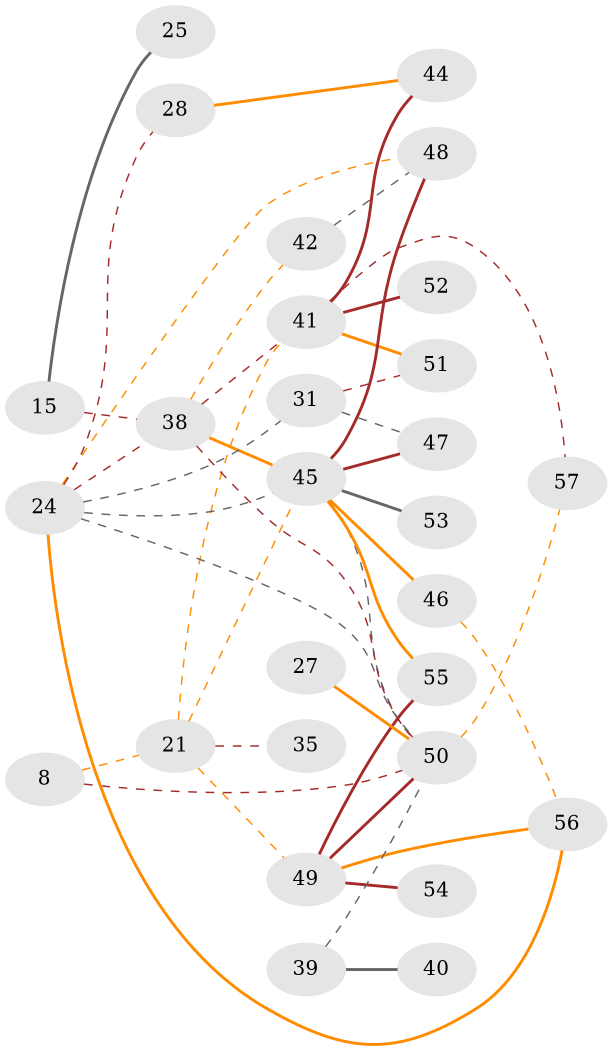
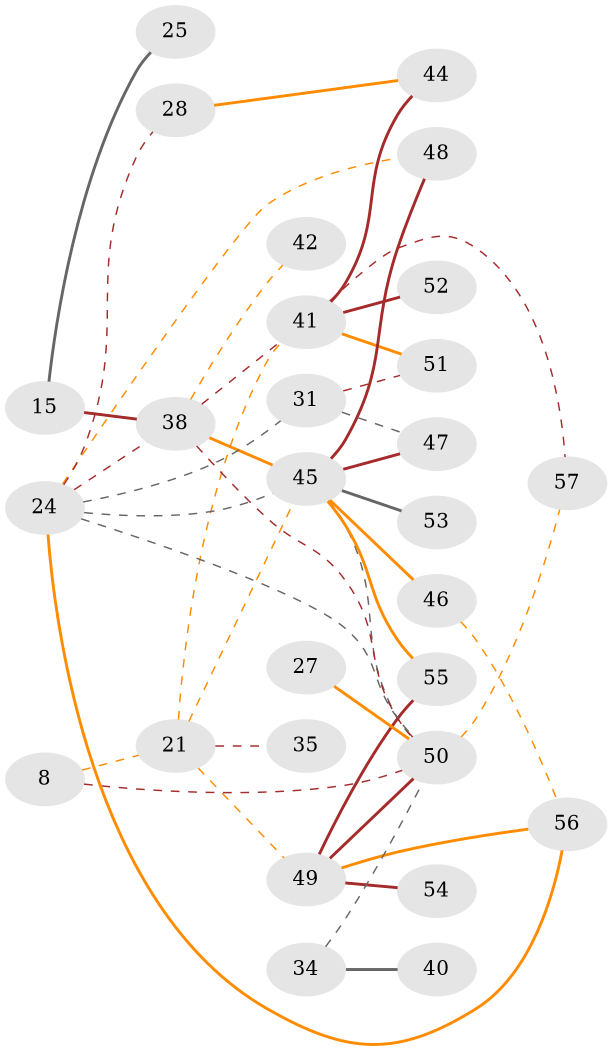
edge "48" -- "42": removed
edge "15" -- "38": style dashed -> bold
node "39": label "39" -> "34"
